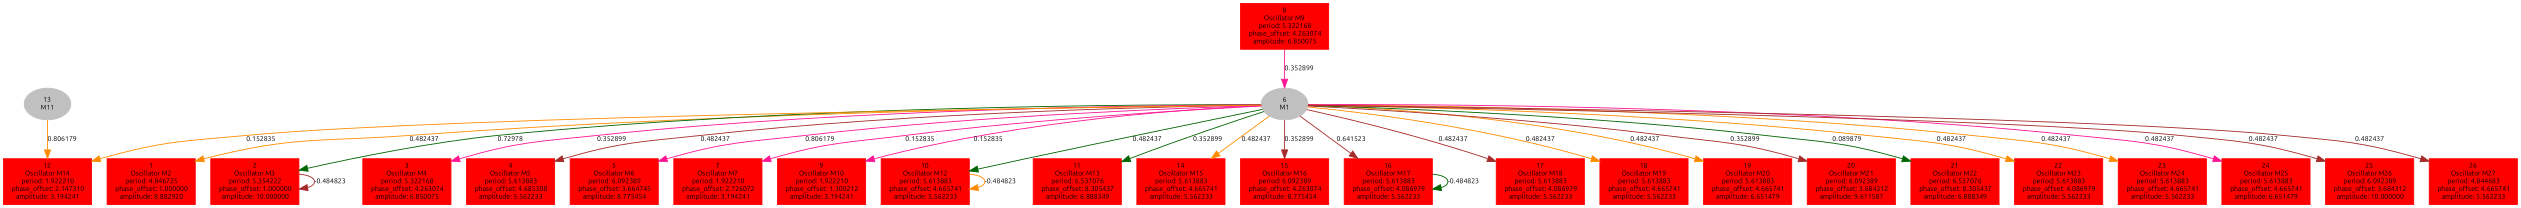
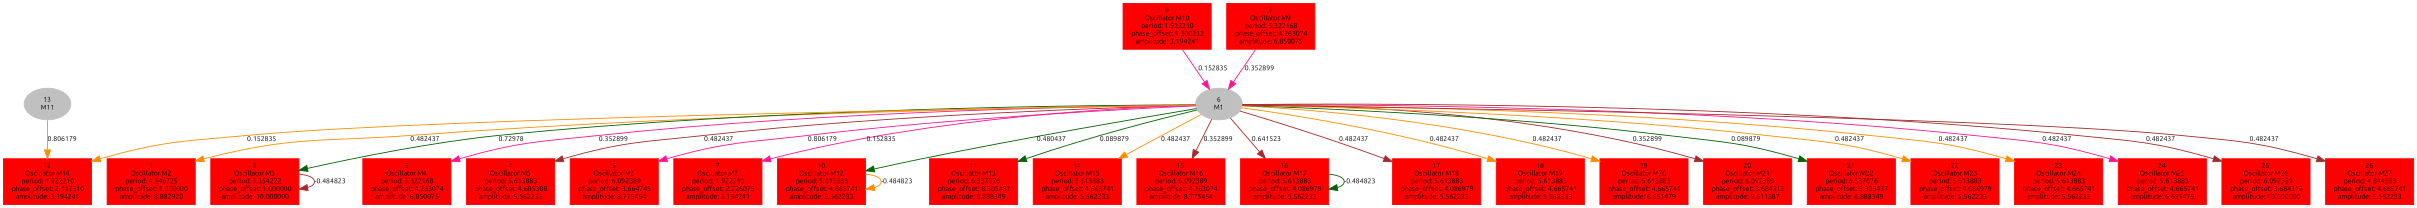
edge "6" -> "9": reversed
edge "6" -> "10": label "0.482437 " -> "0.480437 "
edge "6" -> "11": label "0.352899 " -> "0.089879 "
node "7": text "phase_offset: 2.726072" -> "phase_offset: 2.726075"
